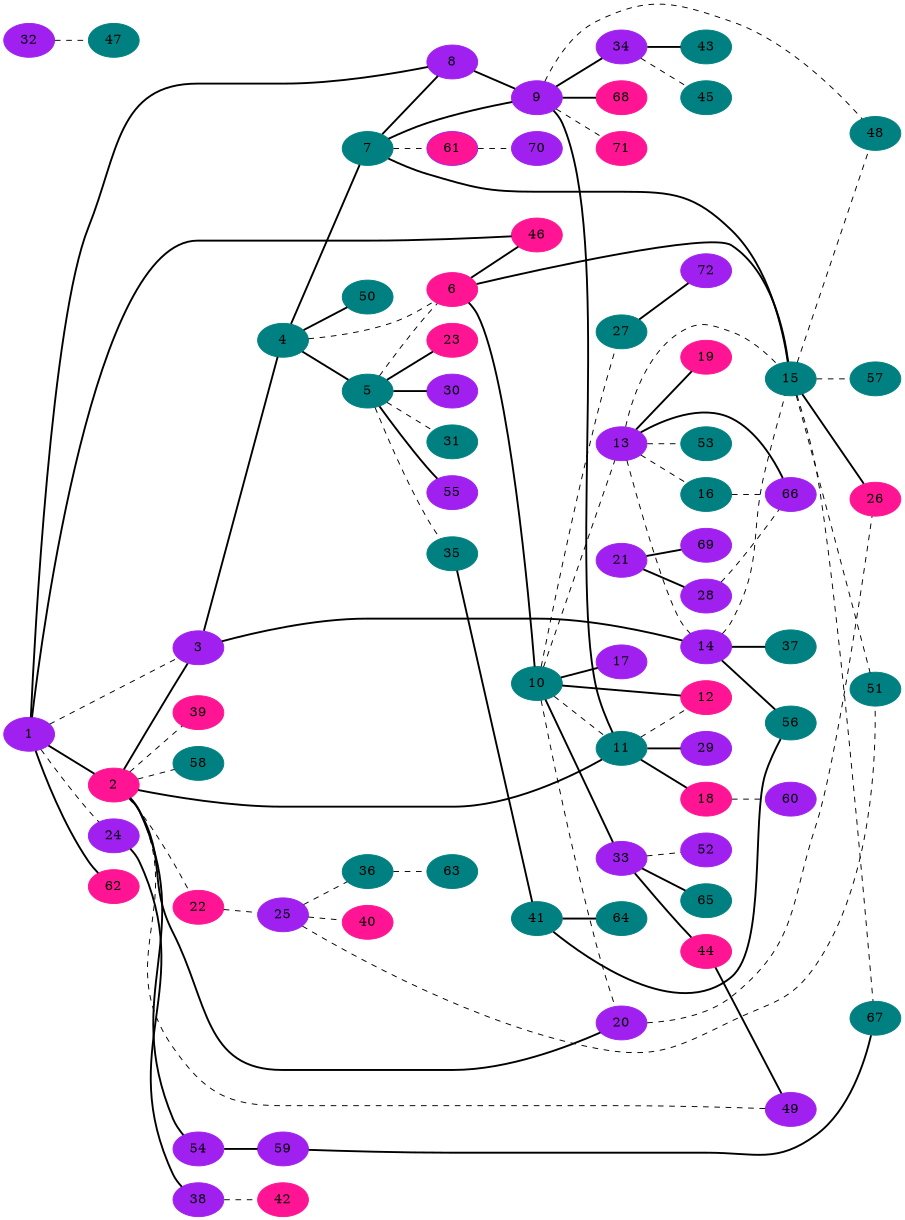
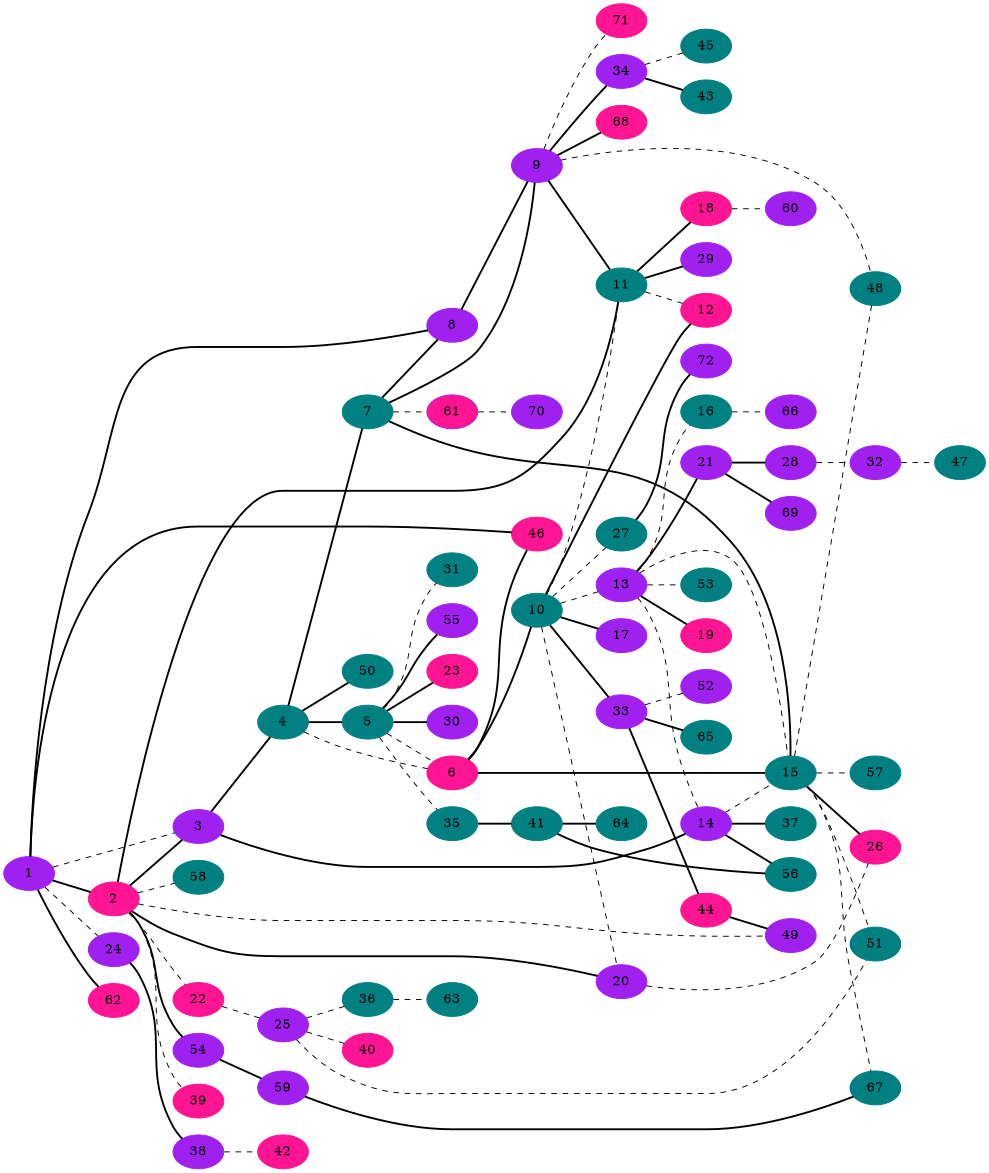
edge "13" -- "66": now "13" -- "21"
edge "66" -- "28": now "32" -- "28"
